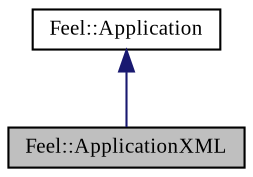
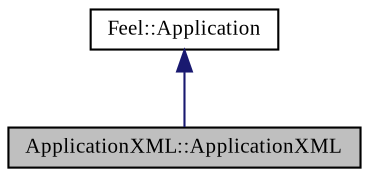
node "Feel::ApplicationXML": label "Feel::ApplicationXML" -> "ApplicationXML::ApplicationXML"
